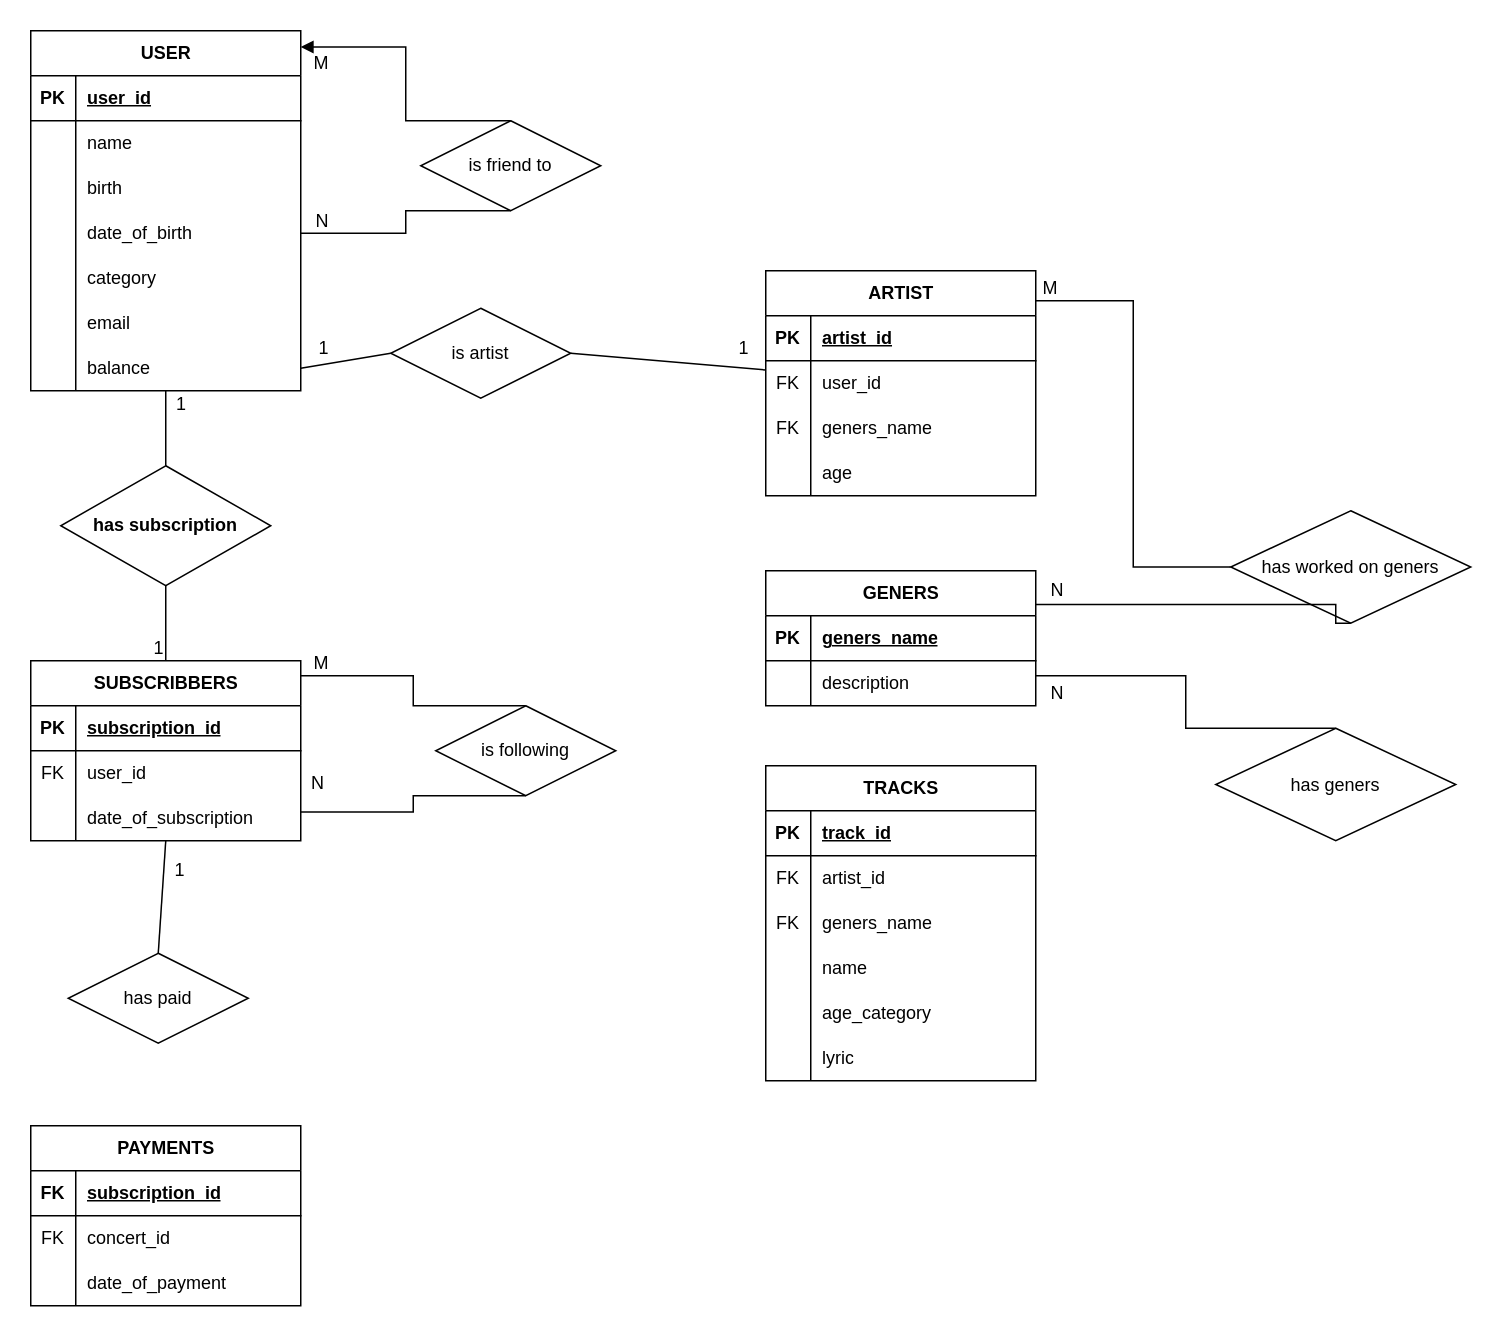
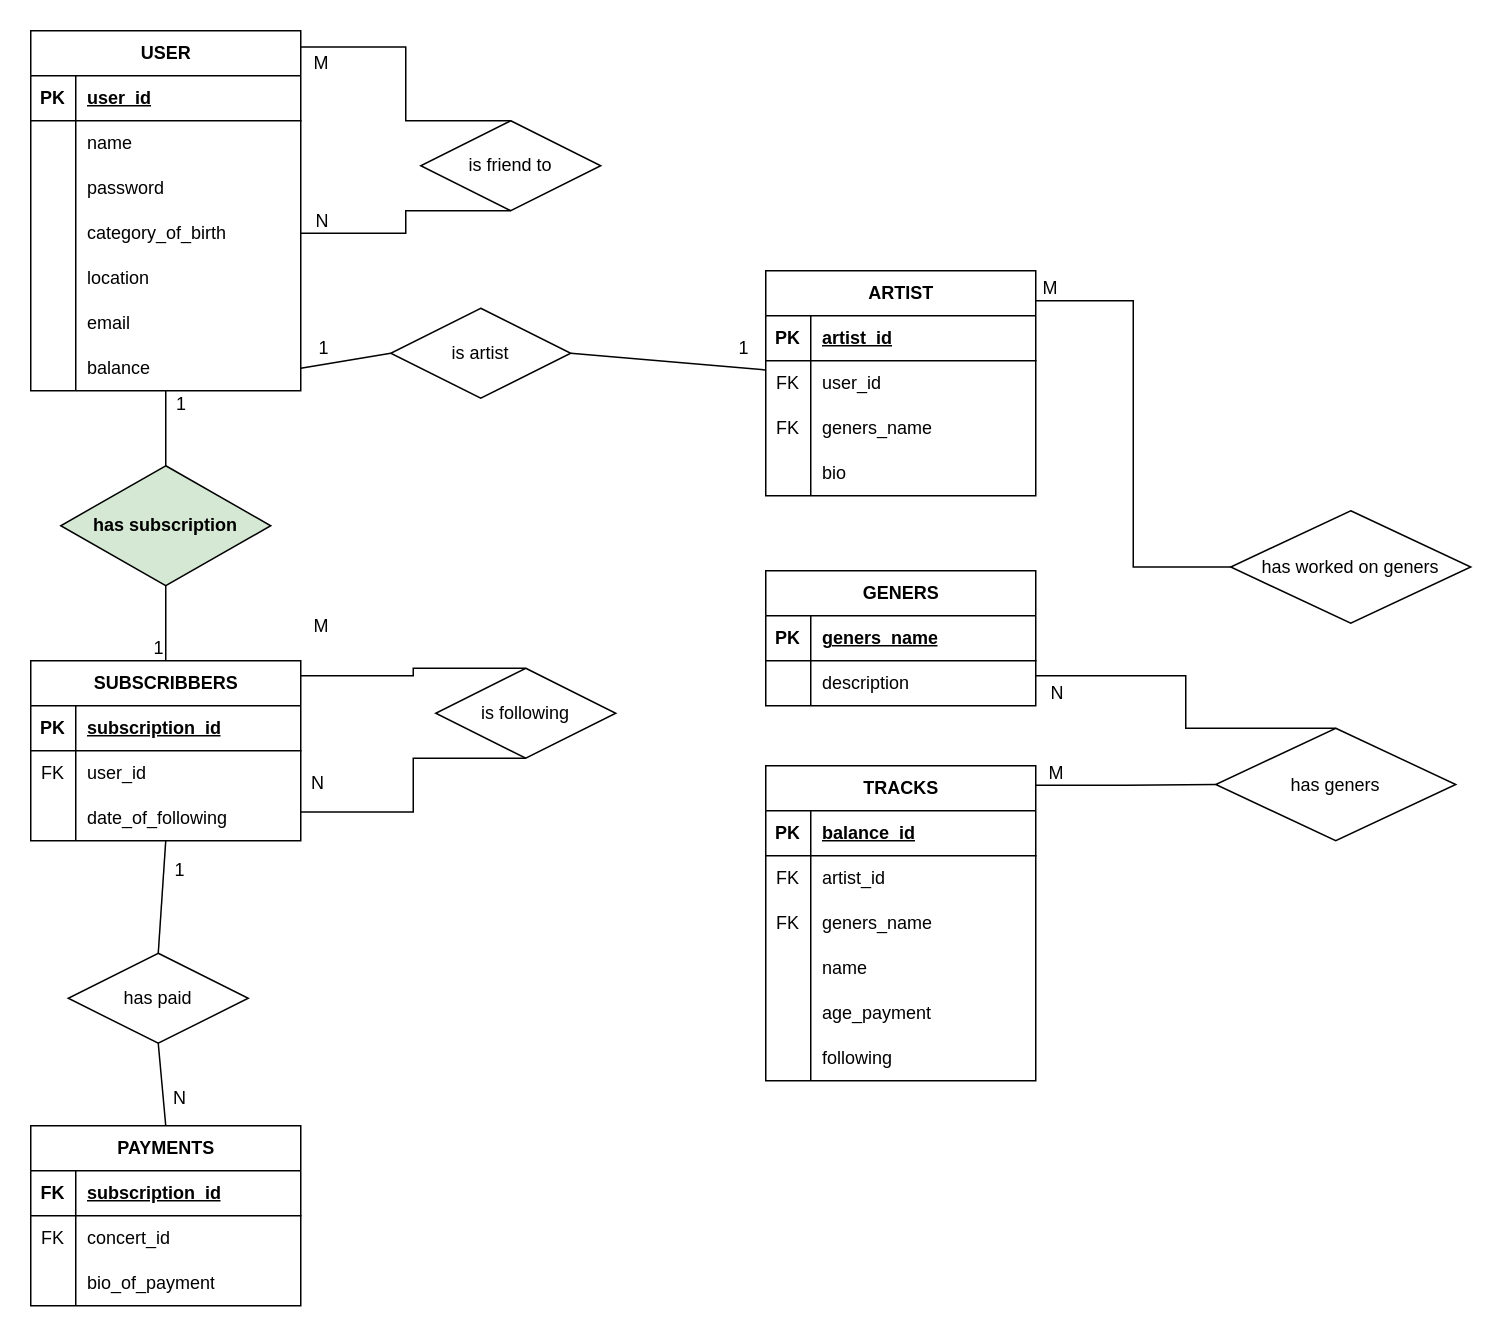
edge "is friend to" -> "USER": arrowhead block -> none
node "birth": label "birth" -> "password"
node "date_of_birth": label "date_of_birth" -> "category_of_birth"
node "category": label "category" -> "location"
node "age": label "age" -> "bio"
node "has subscription": fillcolor #ffffff -> #d5e8d4
edge "has worked on geners" -- "GENERS": removed, label "N"
node "is following": moved (526, 751) -> (526, 713)
edge "has geners" -- "TRACKS": added, label "M"
node "date_of_subscription": label "date_of_subscription" -> "date_of_following"
node "track_id": label "track_id" -> "balance_id"
node "age_category": label "age_category" -> "age_payment"
node "lyric": label "lyric" -> "following"
edge "has paid" -- "PAYMENTS": added, label "N"
node "date_of_payment": label "date_of_payment" -> "bio_of_payment"
